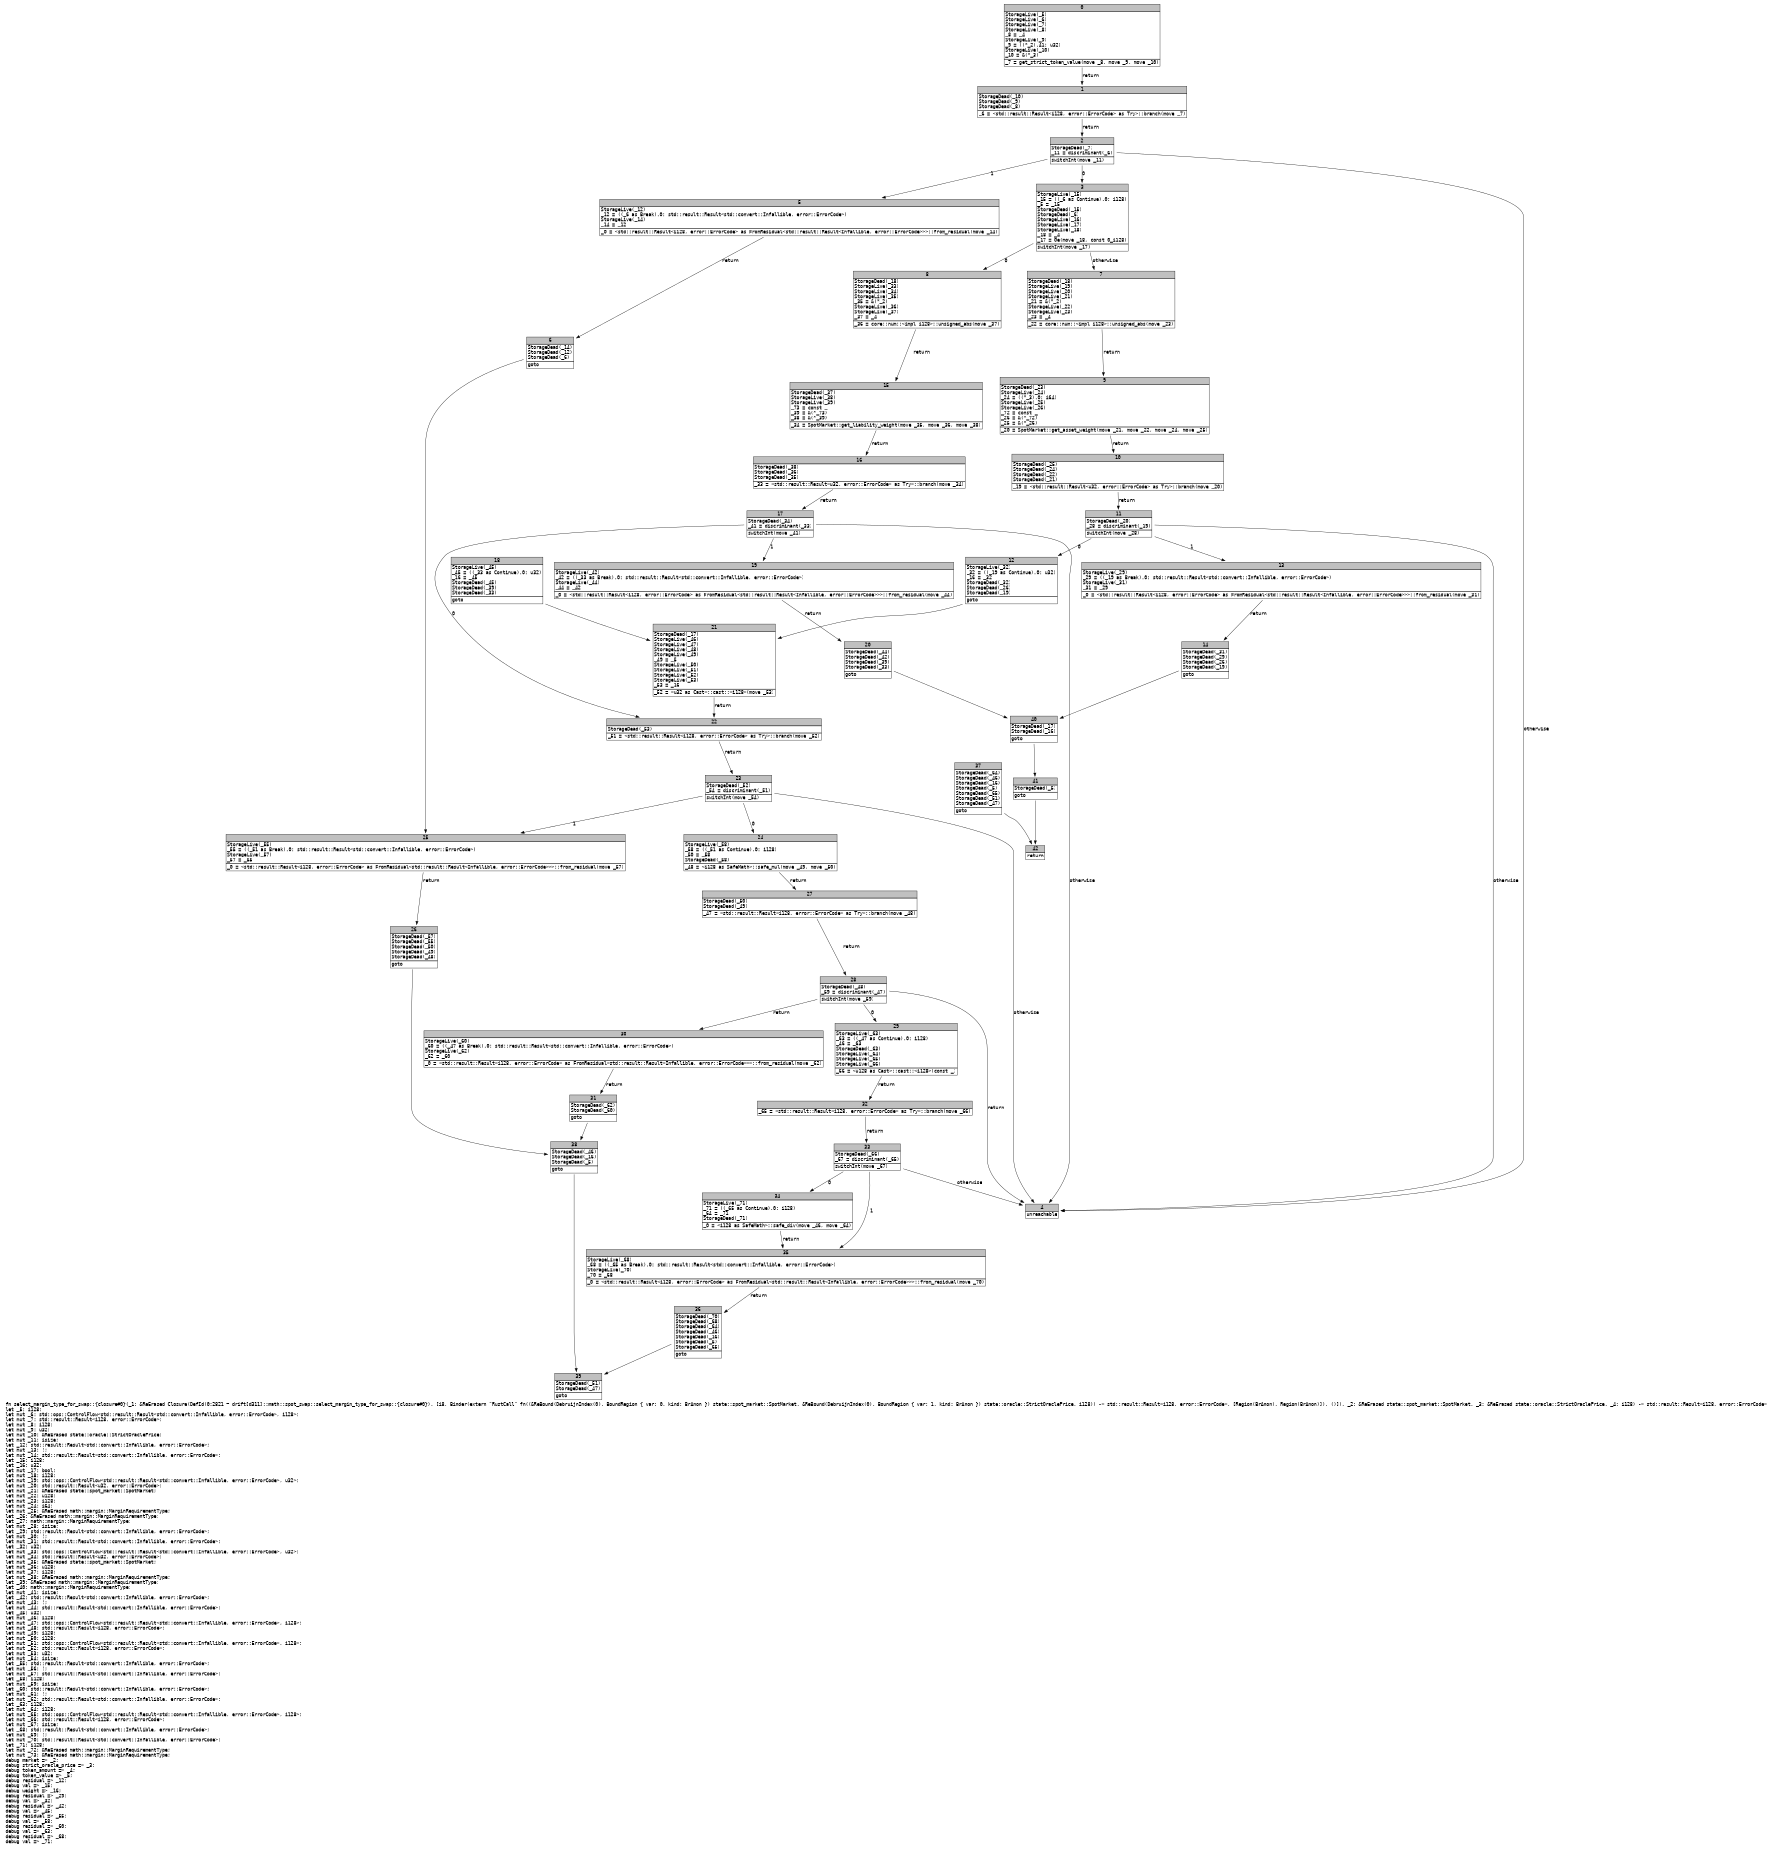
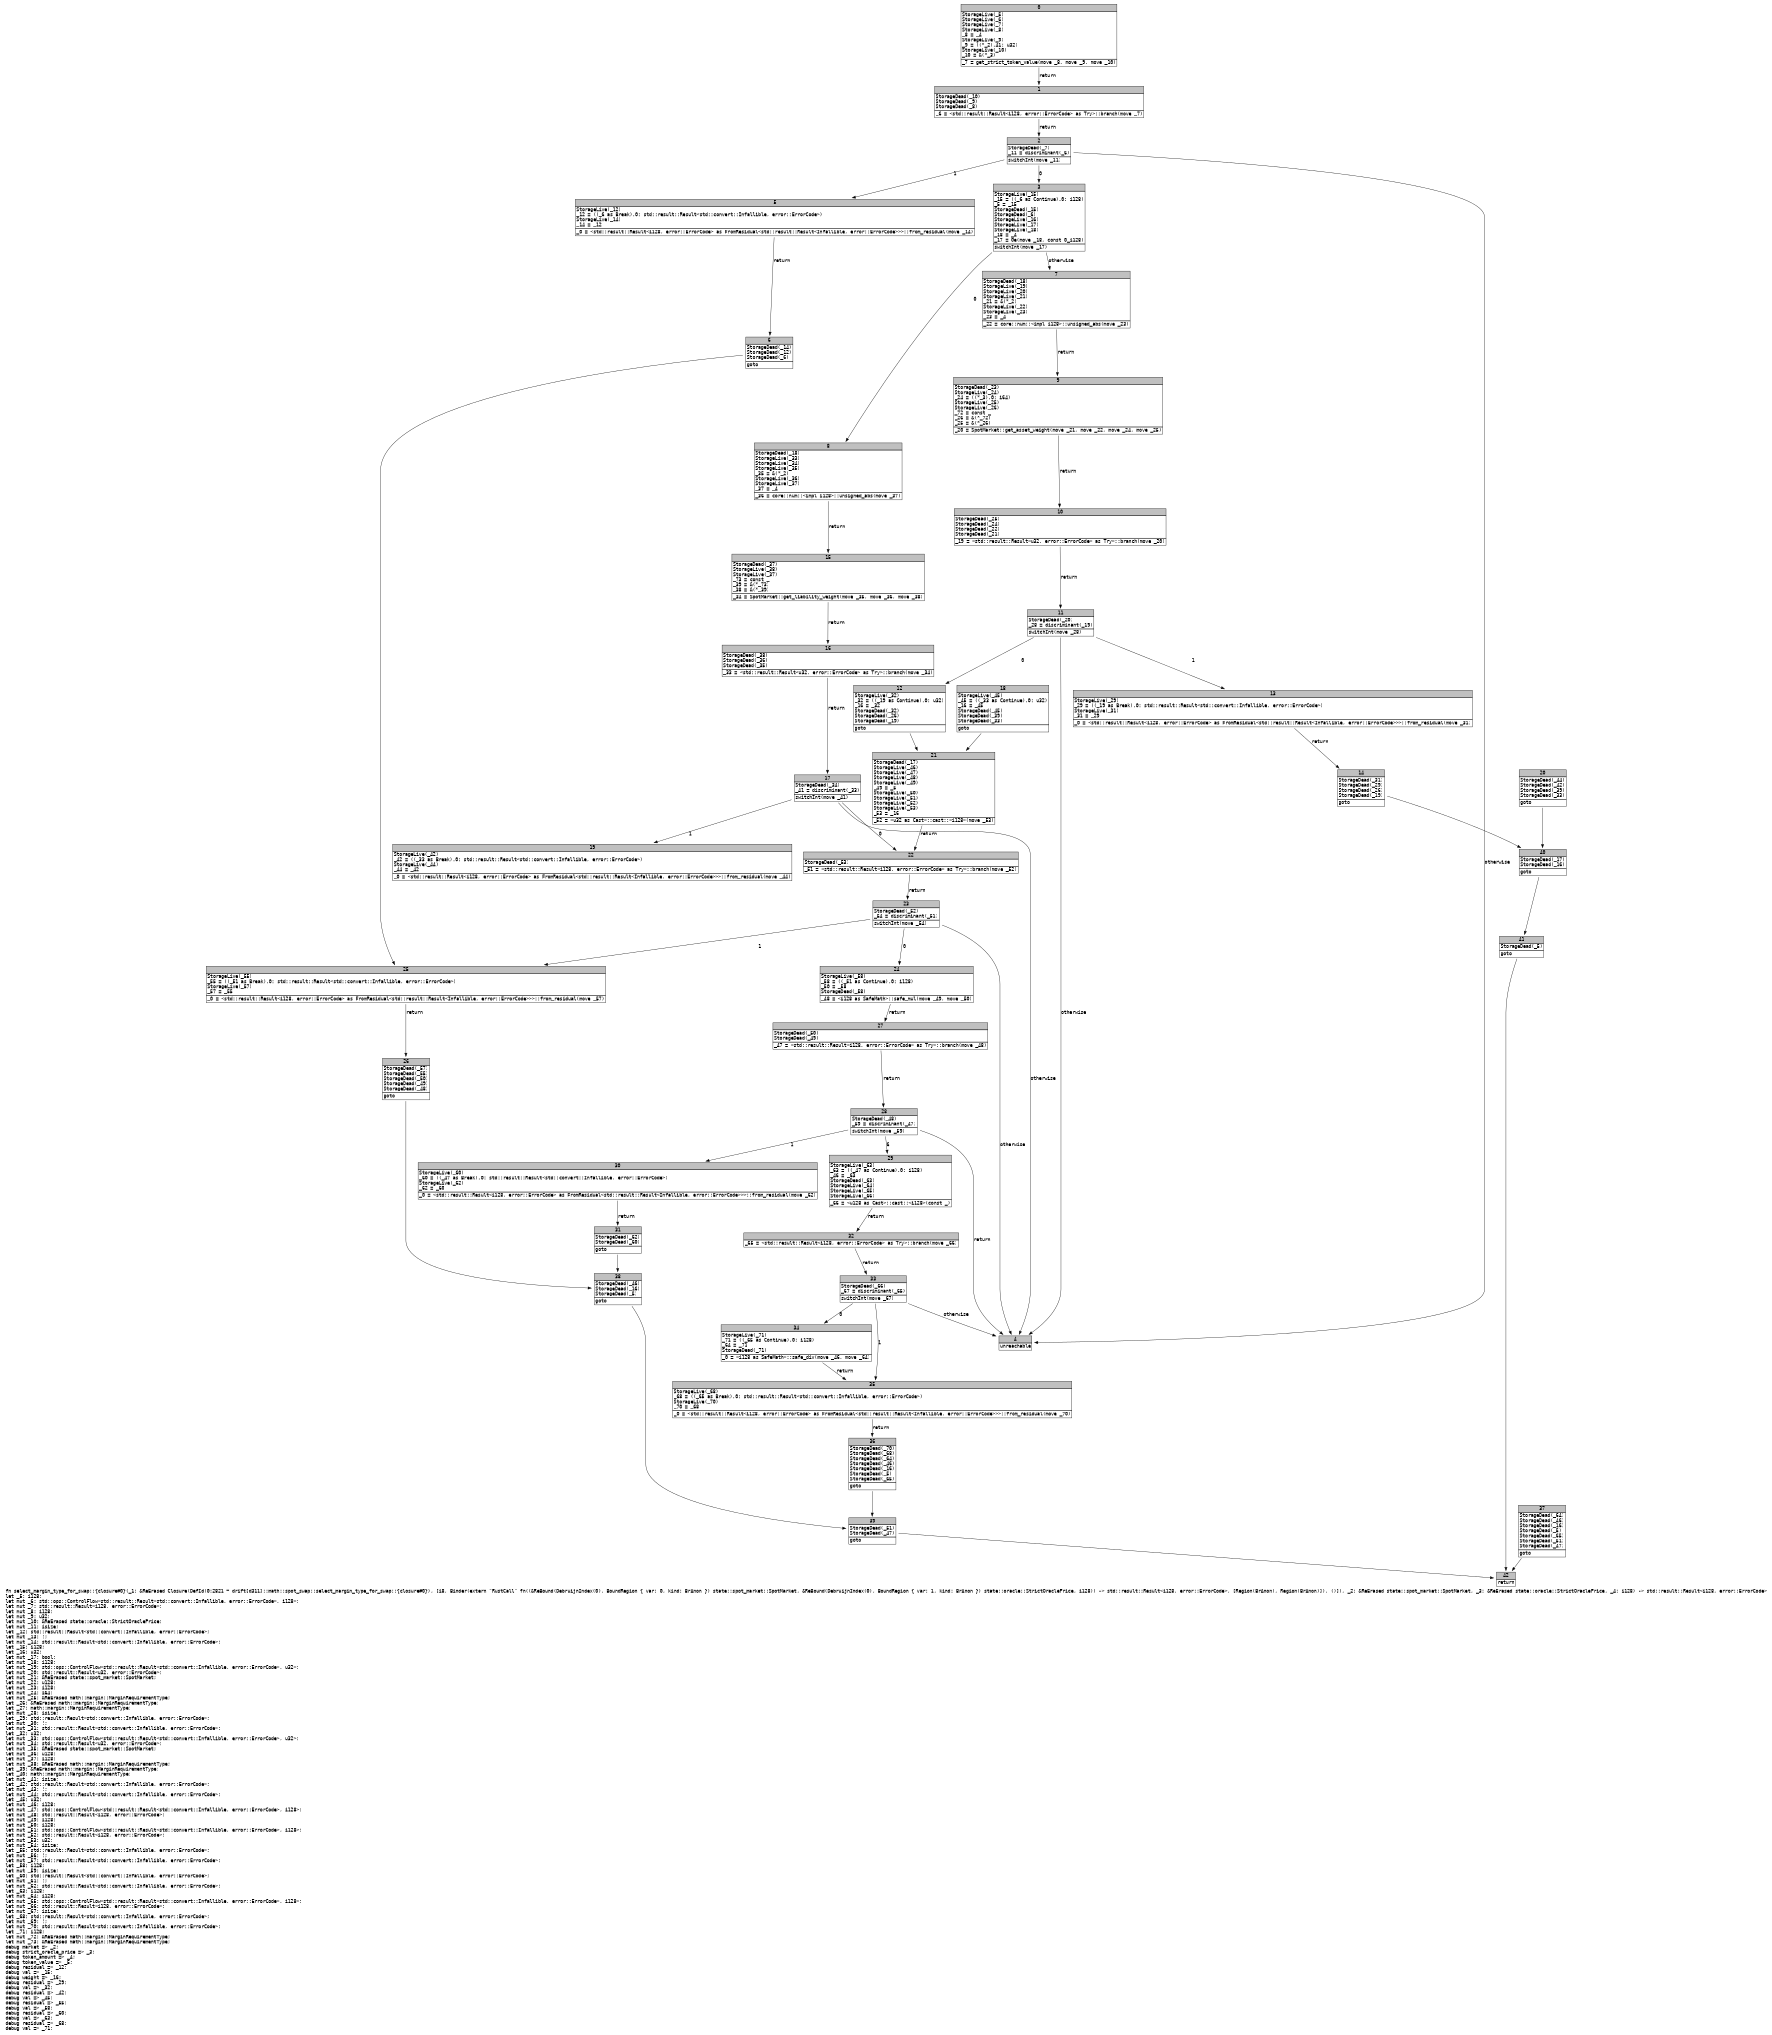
node "15": text "StorageLive(_39)" -> "StorageLive(_37)"
edge "19" -> "20": removed, label "return"
edge "28" -> "30": label "return" -> "1"
edge "28" -> "29": label "0" -> "6"
edge "39" -> "42": added
